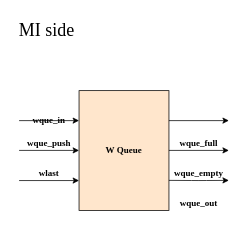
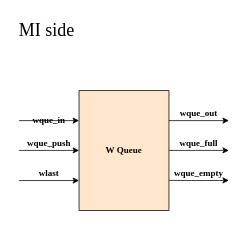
node "wque_out": moved (199, 203) -> (199, 113)
